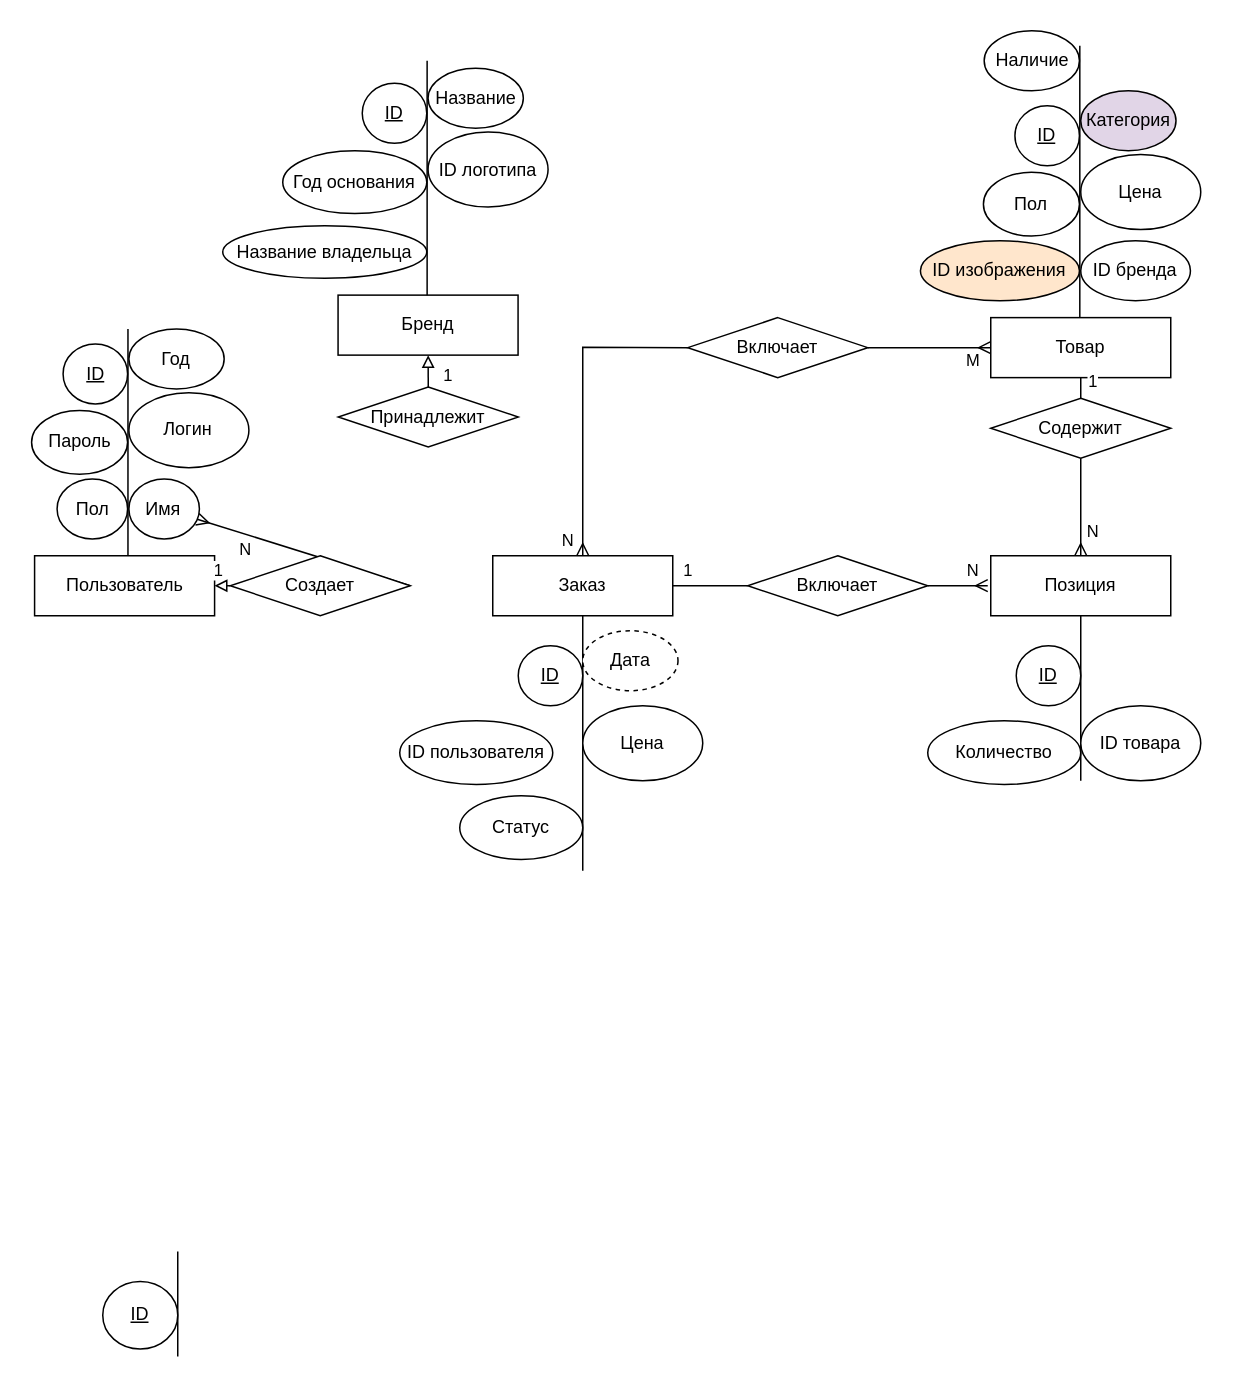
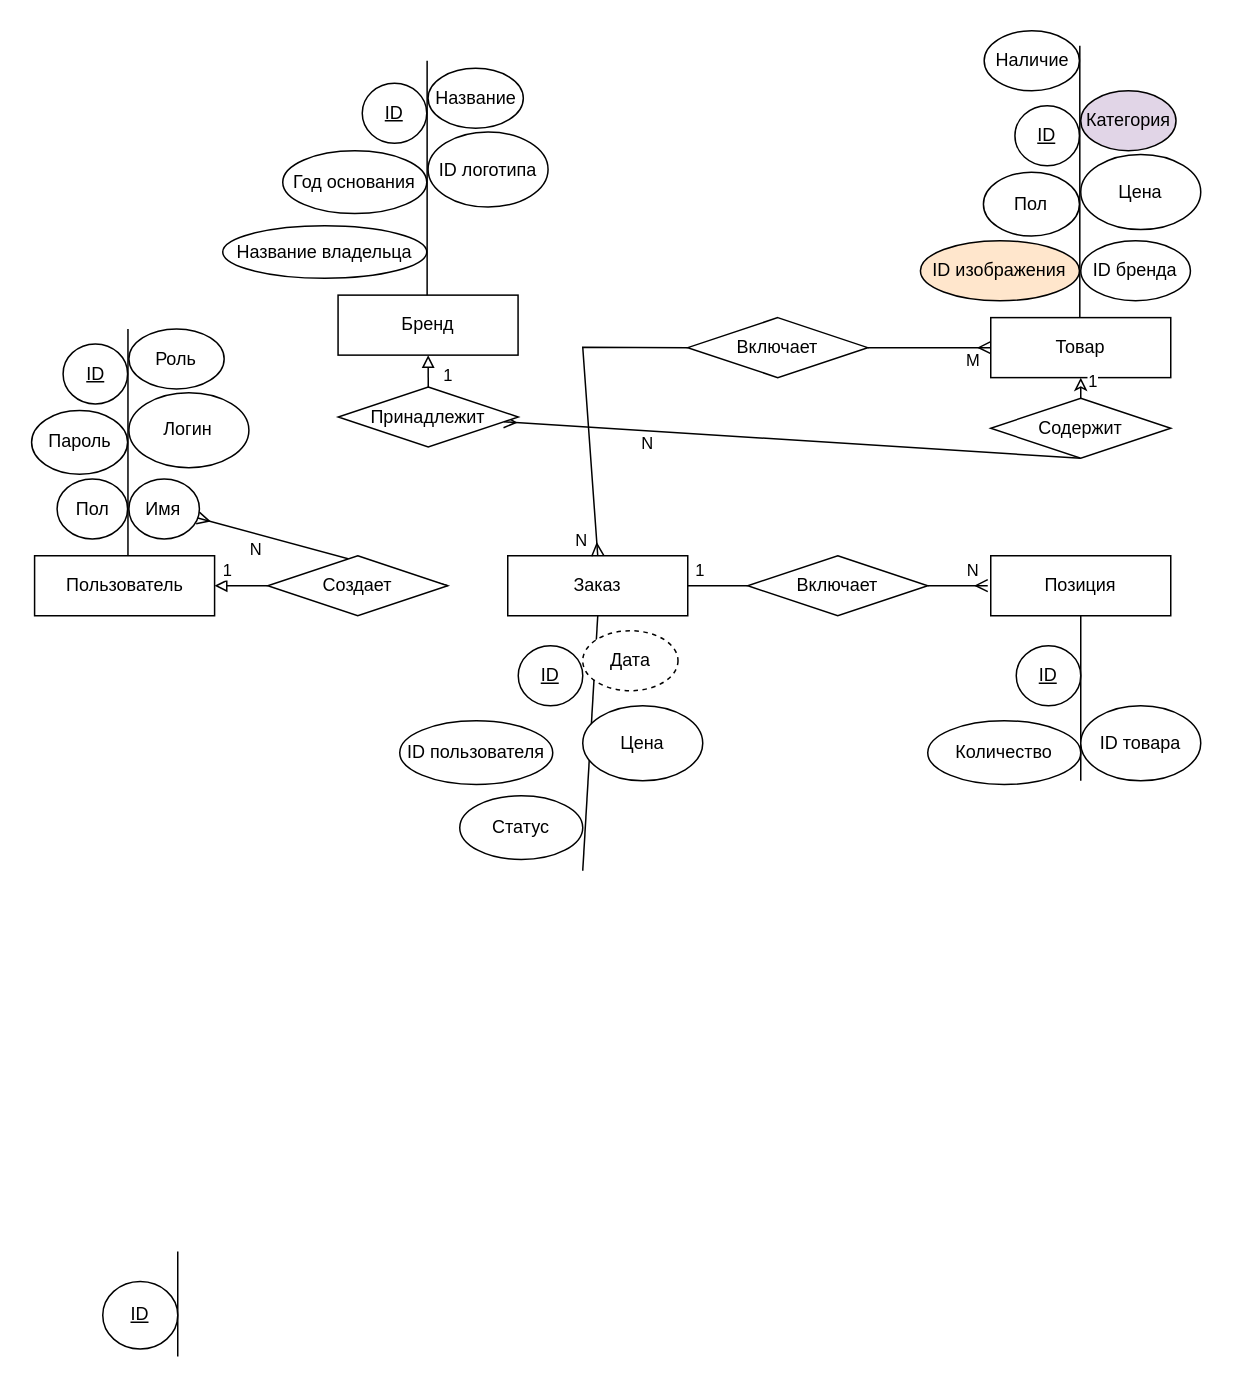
node "Год": label "Год" -> "Роль"
edge "Товар" -- "Содержит": arrowhead none -> classic
edge "Содержит" -> "Позиция": now "Содержит" -> "Принадлежит"
node "Создает": moved (320, 586) -> (358, 586)
node "Заказ": moved (583, 586) -> (598, 586)
